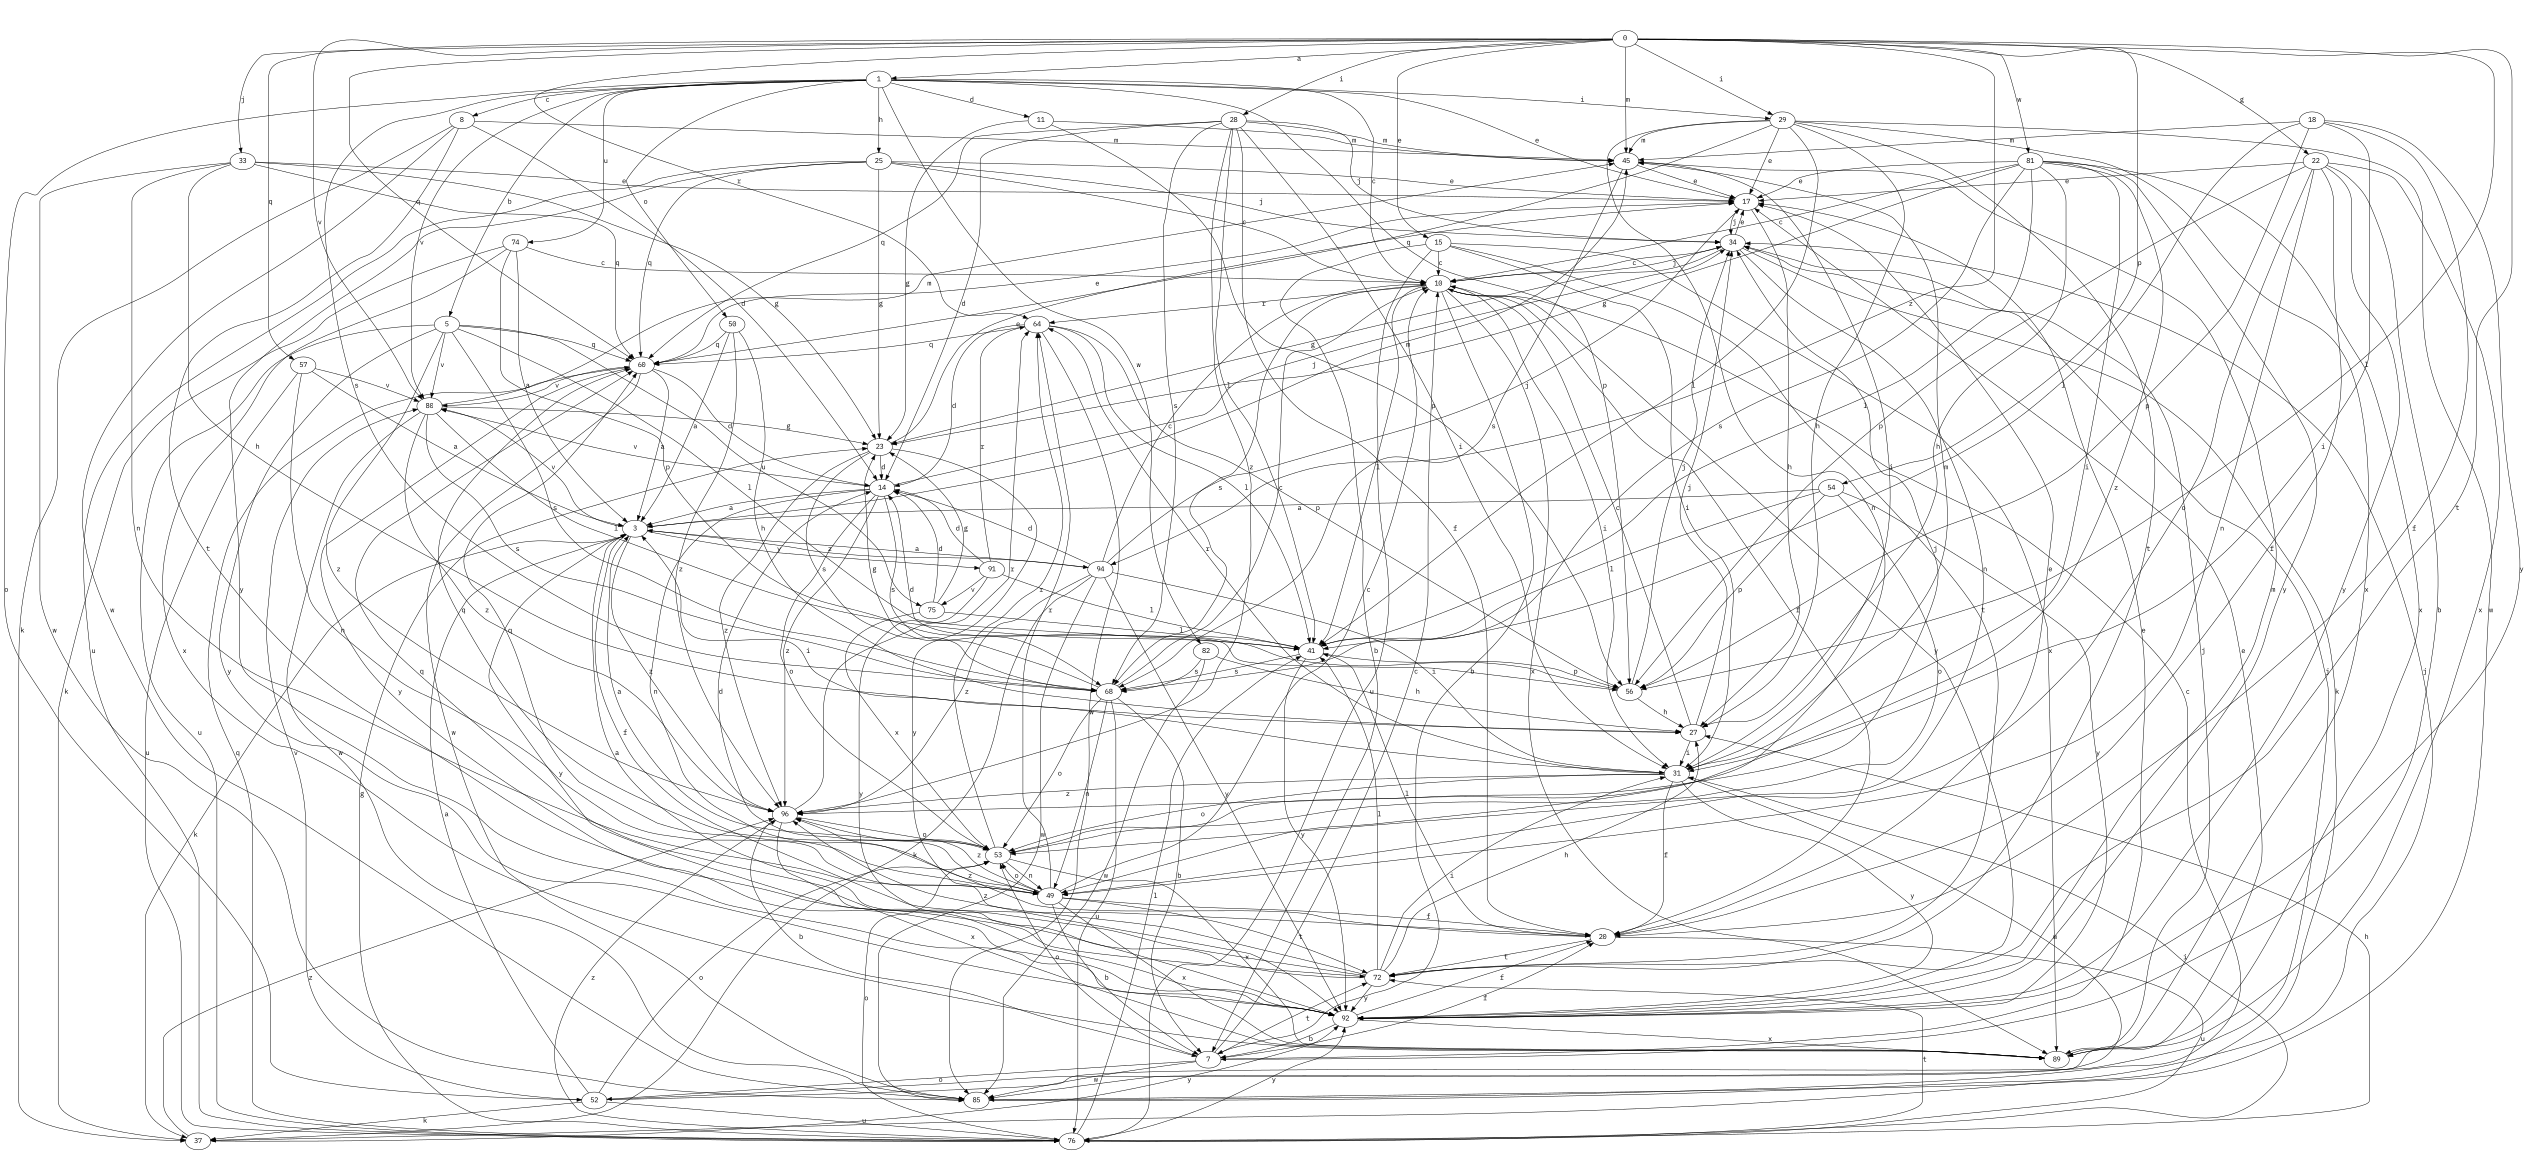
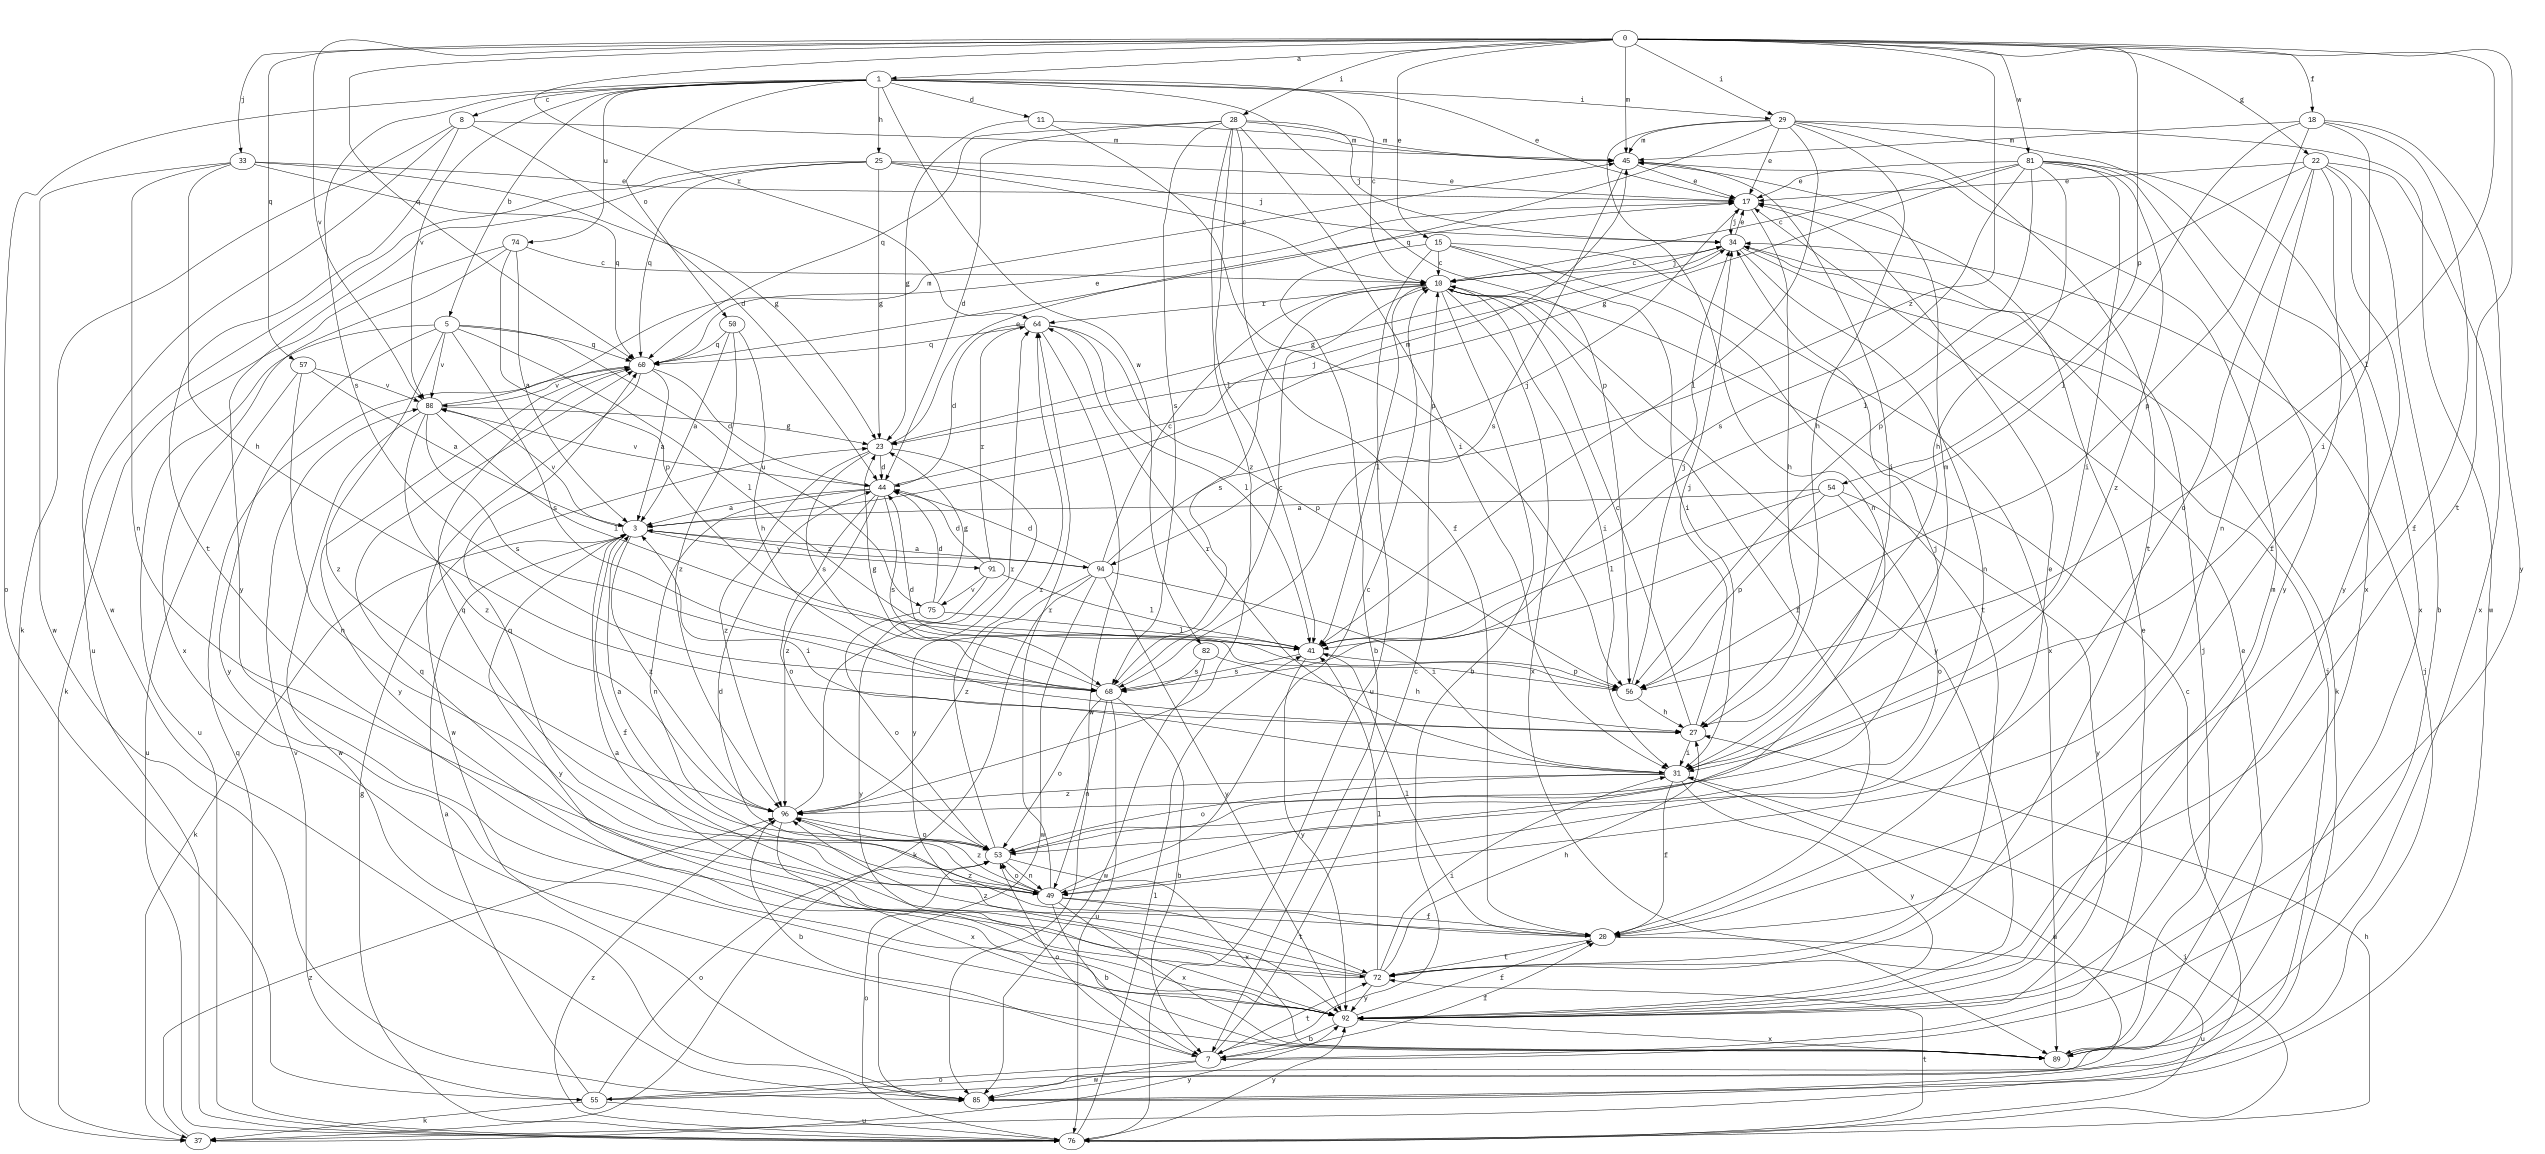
edge "0" -> "18": added, label "f"
node "14": label "14" -> "44"
edge "75" -> "53": label "x" -> "o"
node "52": label "52" -> "55"
